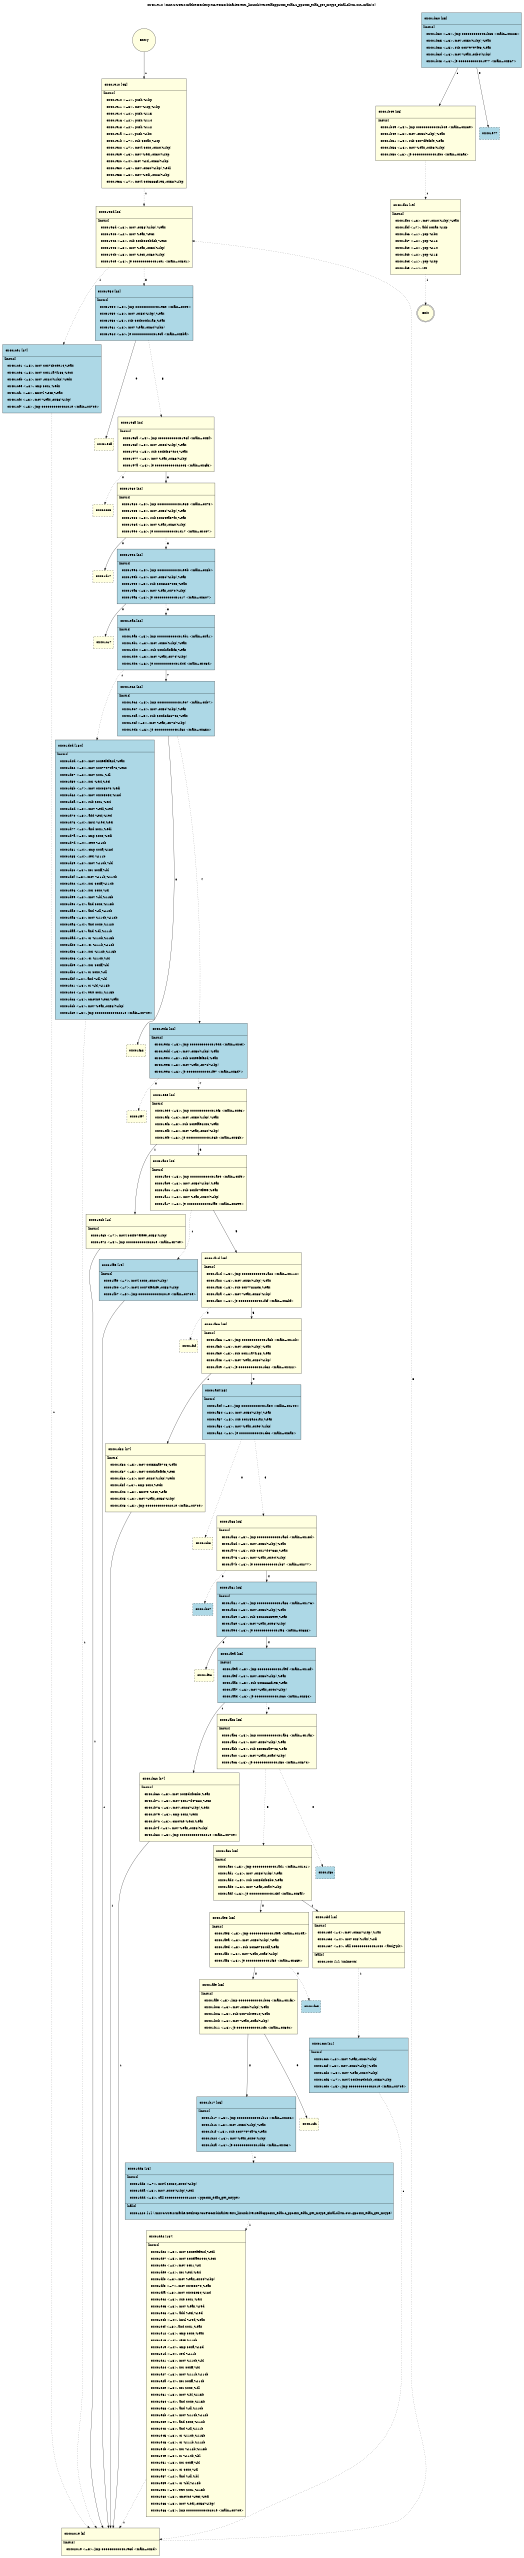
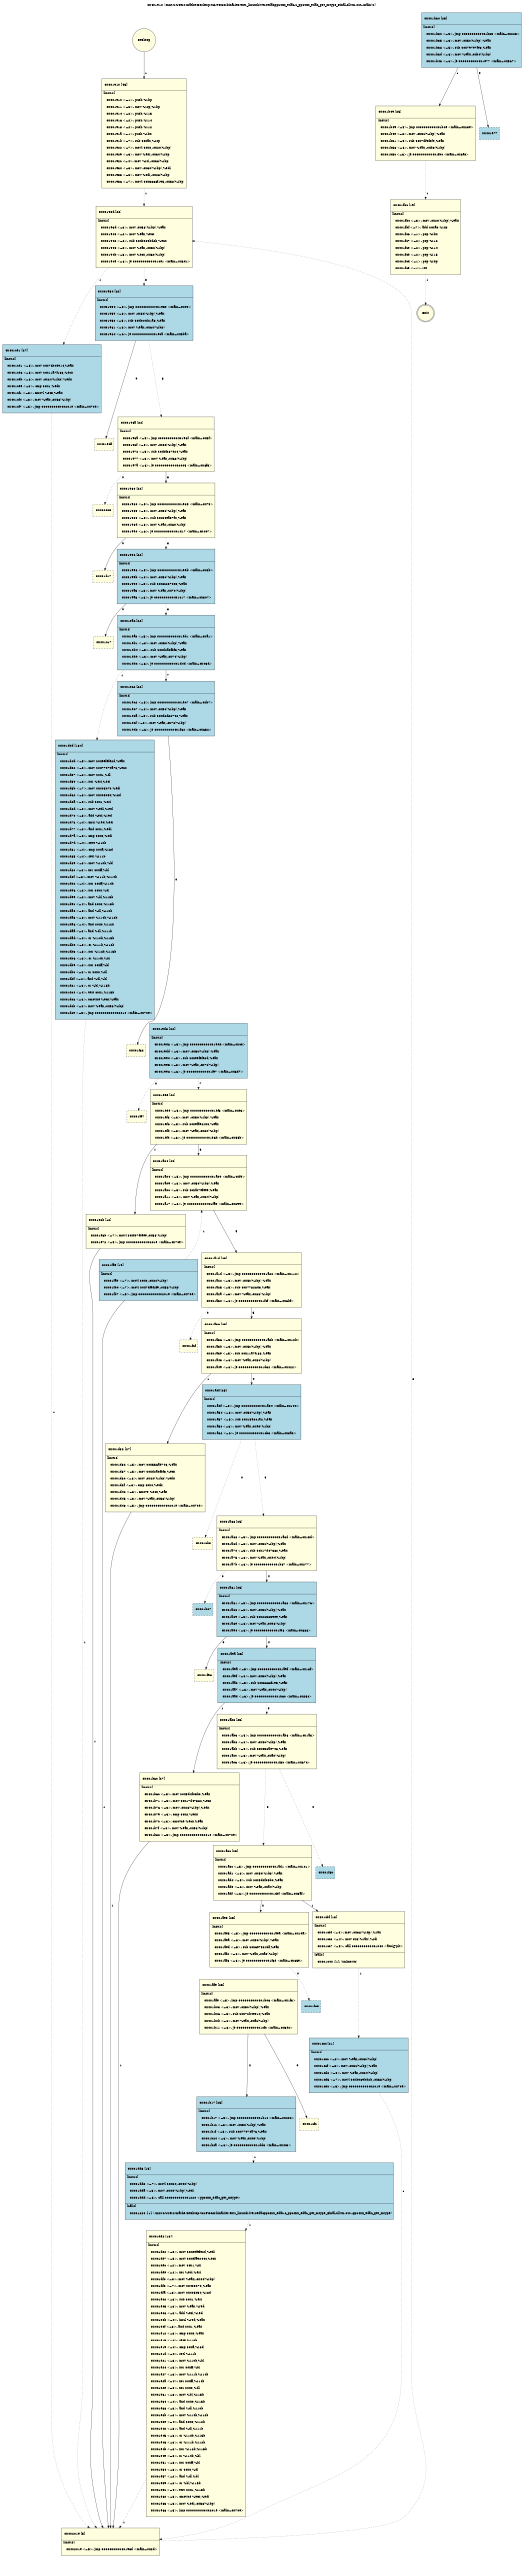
node "Entry": label "Entry" -> "Desktop"
edge "0x4019c2 [22]" -> "0x4019d8 [22]": removed, label "7"
edge "0x401a04 [25]" -> "0x401fa9 [19]": reversed
edge "0x401ae5 [25]" -> "0x401afe [25]": removed, label "2"
